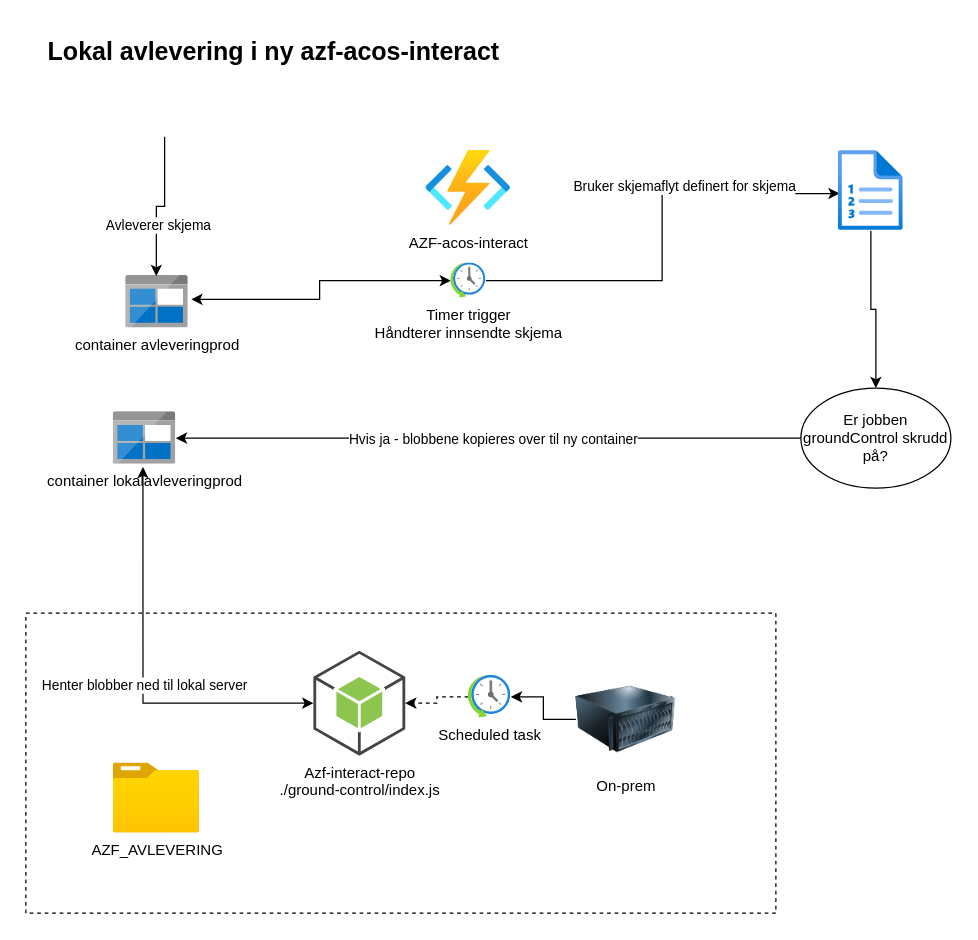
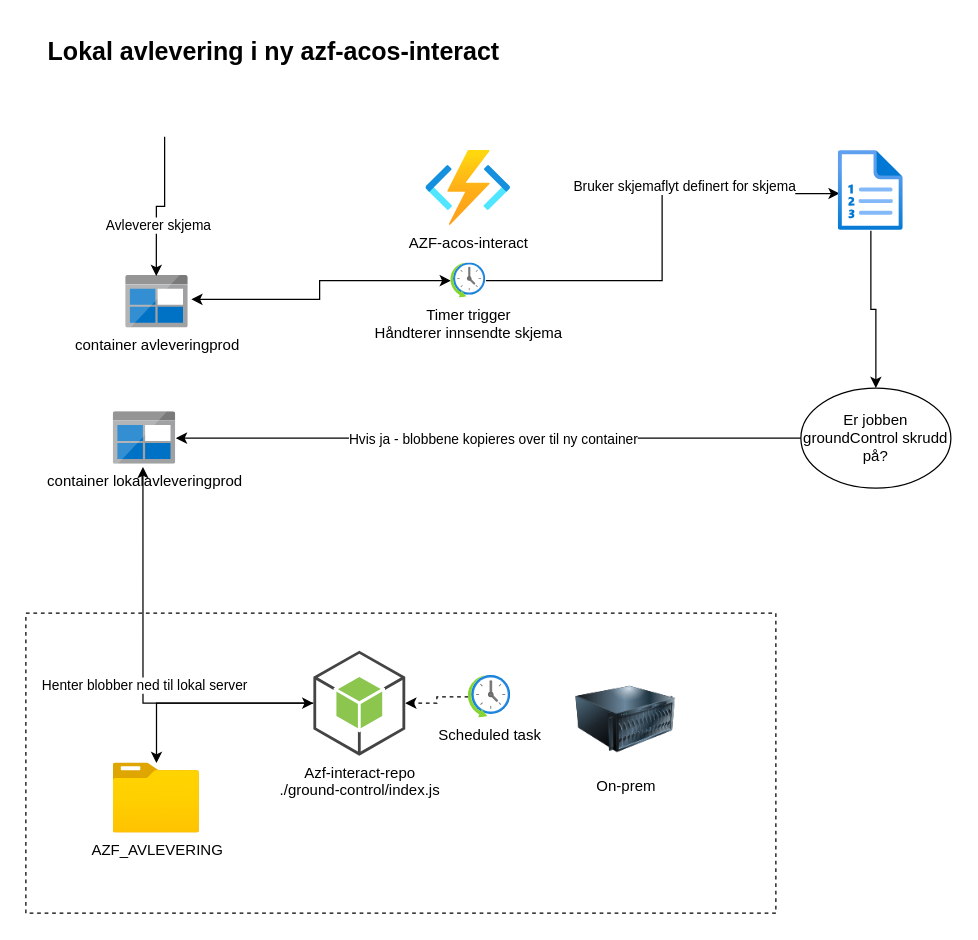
edge "On-prem" -> "Scheduled task": removed
edge "Azf-interact-repo ./ground-control/index.js" -> "AZF_AVLEVERING": added
